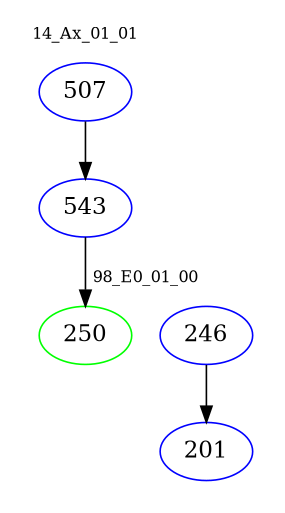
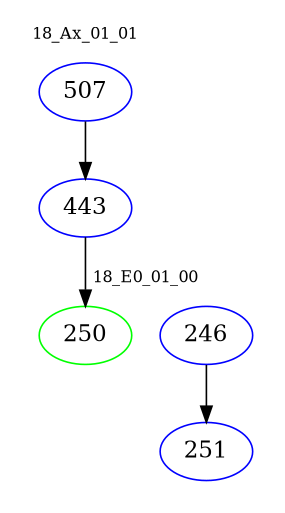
cluster "14_Ax_01_01": label "14_Ax_01_01" -> "18_Ax_01_01"
node "543": label "543" -> "443"
cluster "98_E0_01_00": label "98_E0_01_00" -> "18_E0_01_00"
node "201": label "201" -> "251"
